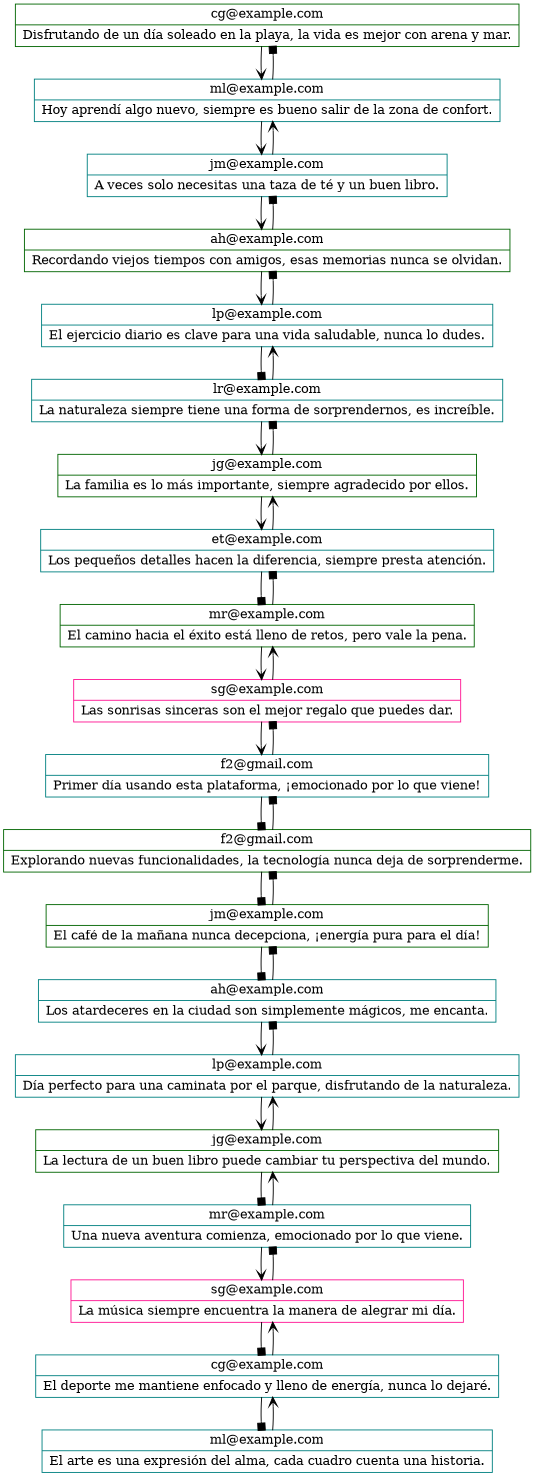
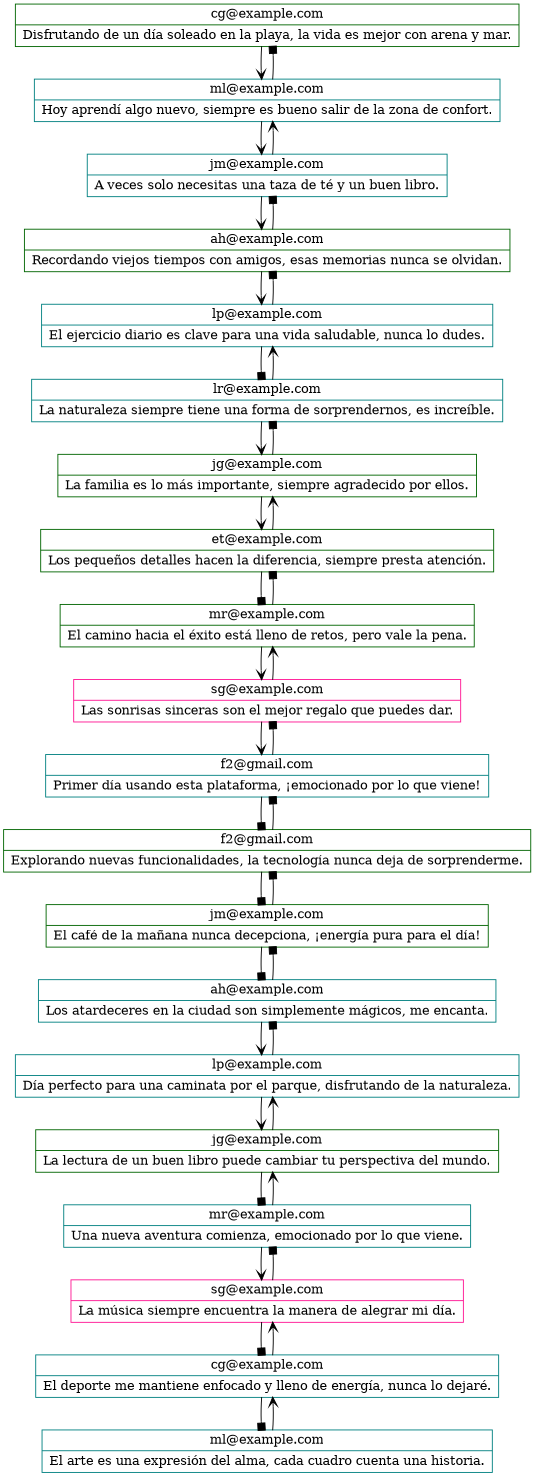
node "et@example.com": color teal -> darkgreen
